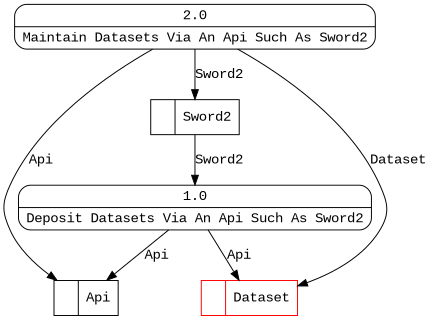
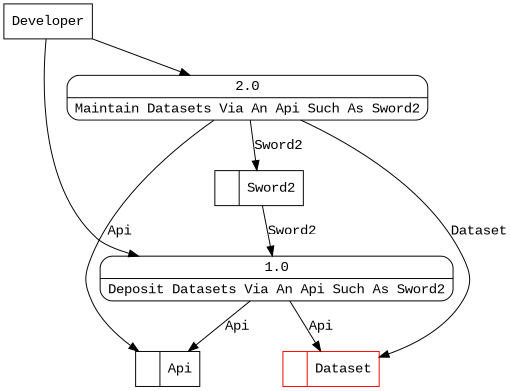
node "Developer": added
